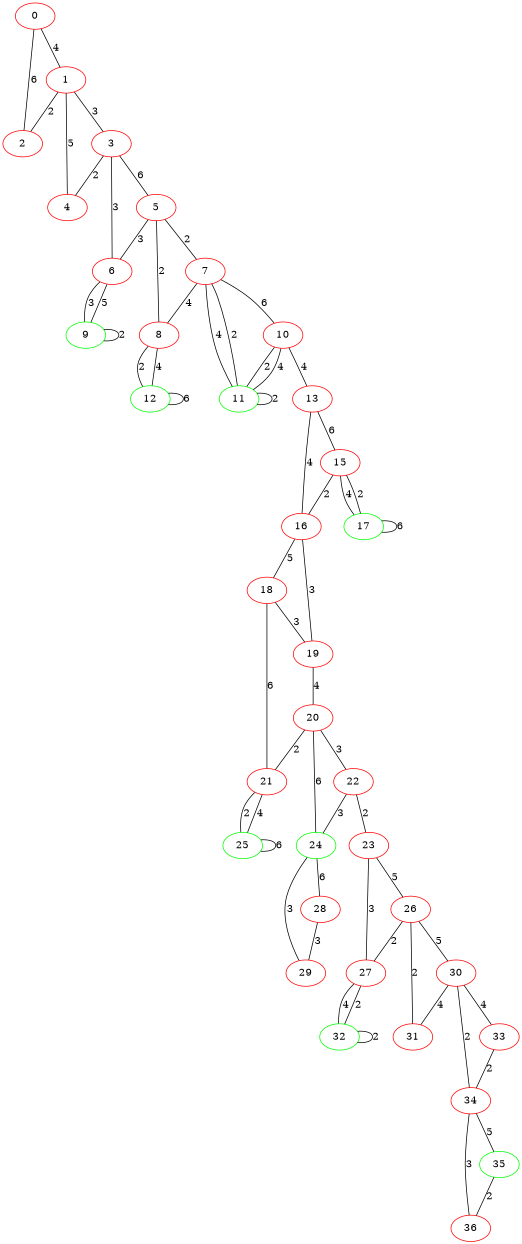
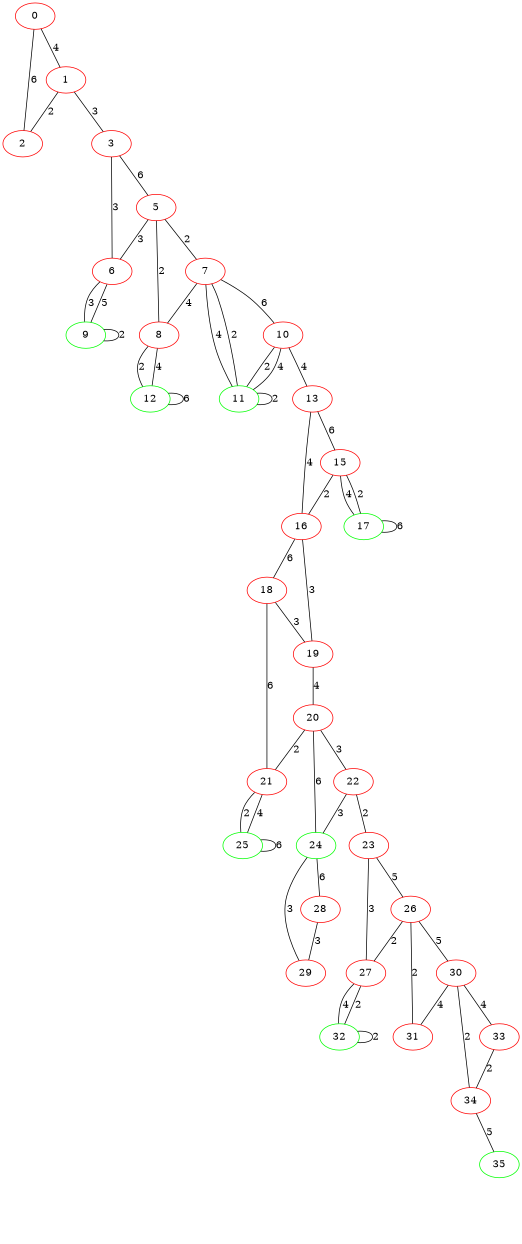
node "4": removed
edge "16" -- "18": label "5" -> "6"
node "36": removed
